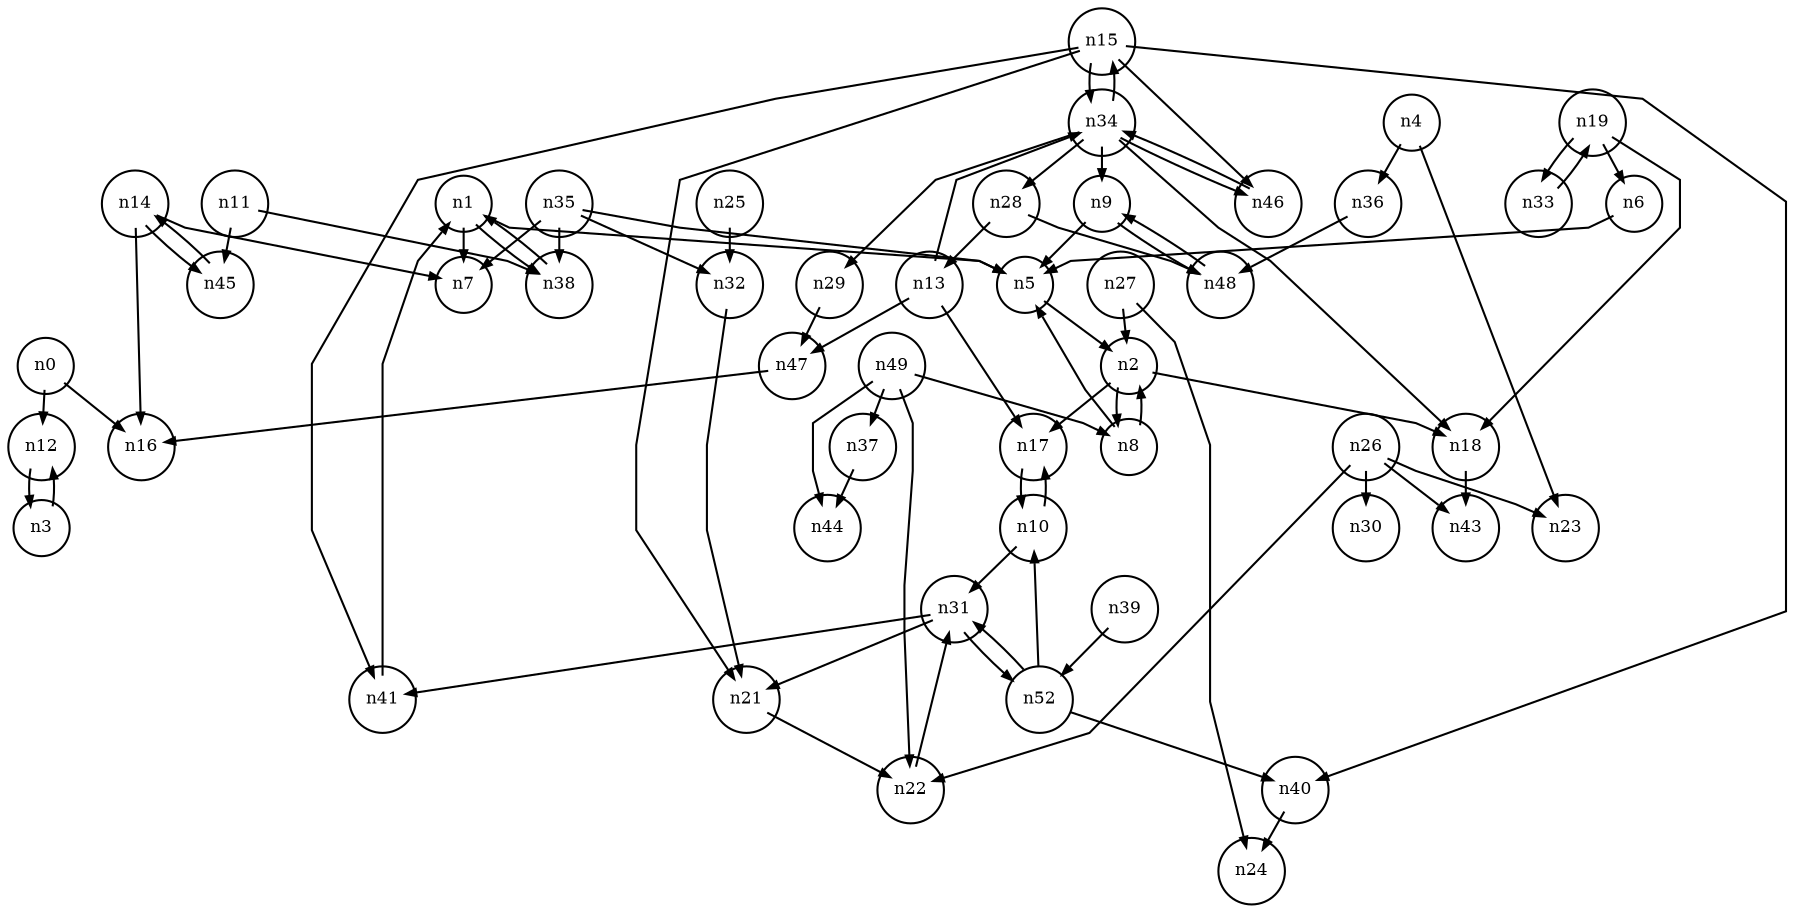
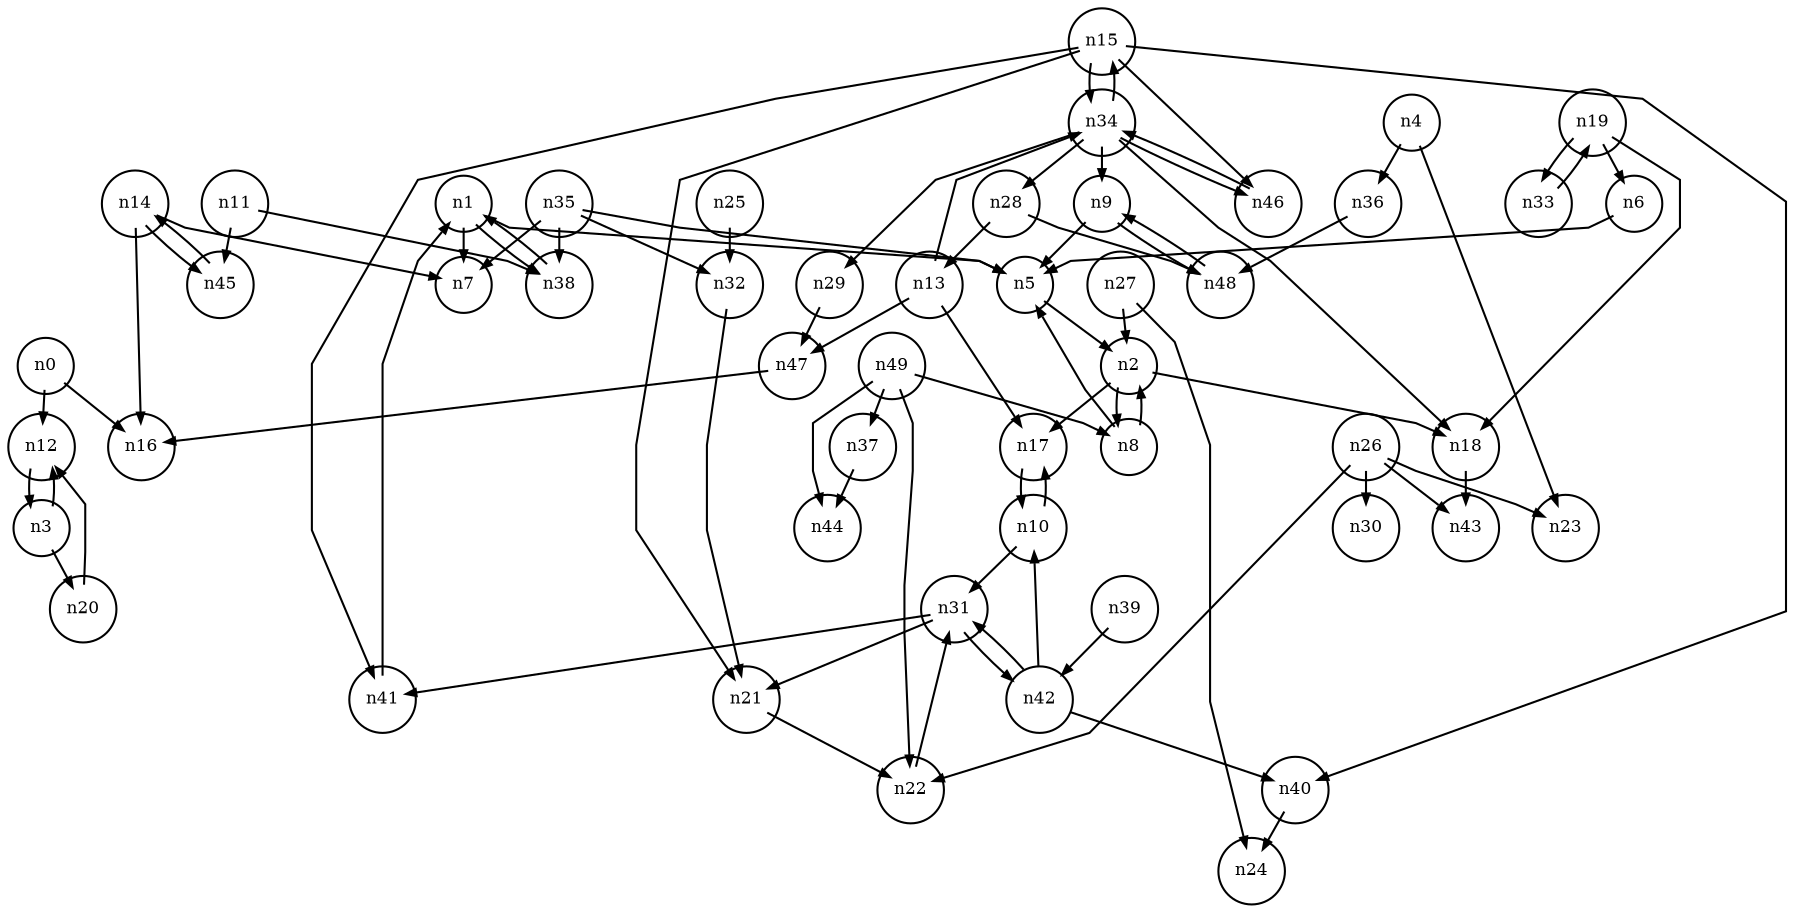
node "n20": added
node "n52": label "n52" -> "n42"
